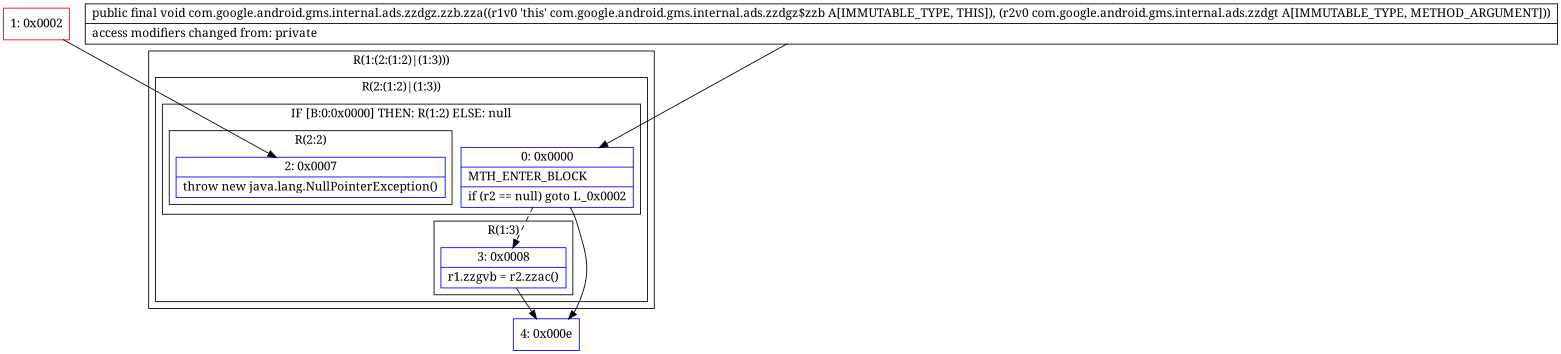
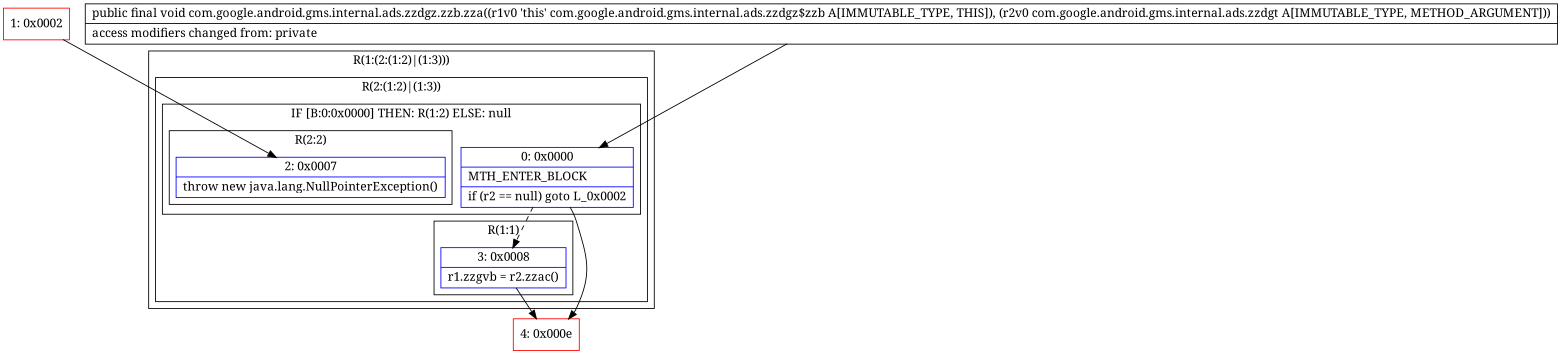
cluster "R(1:3)": label "R(1:3)" -> "R(1:1)"
node "4: 0x000e": color blue -> red
